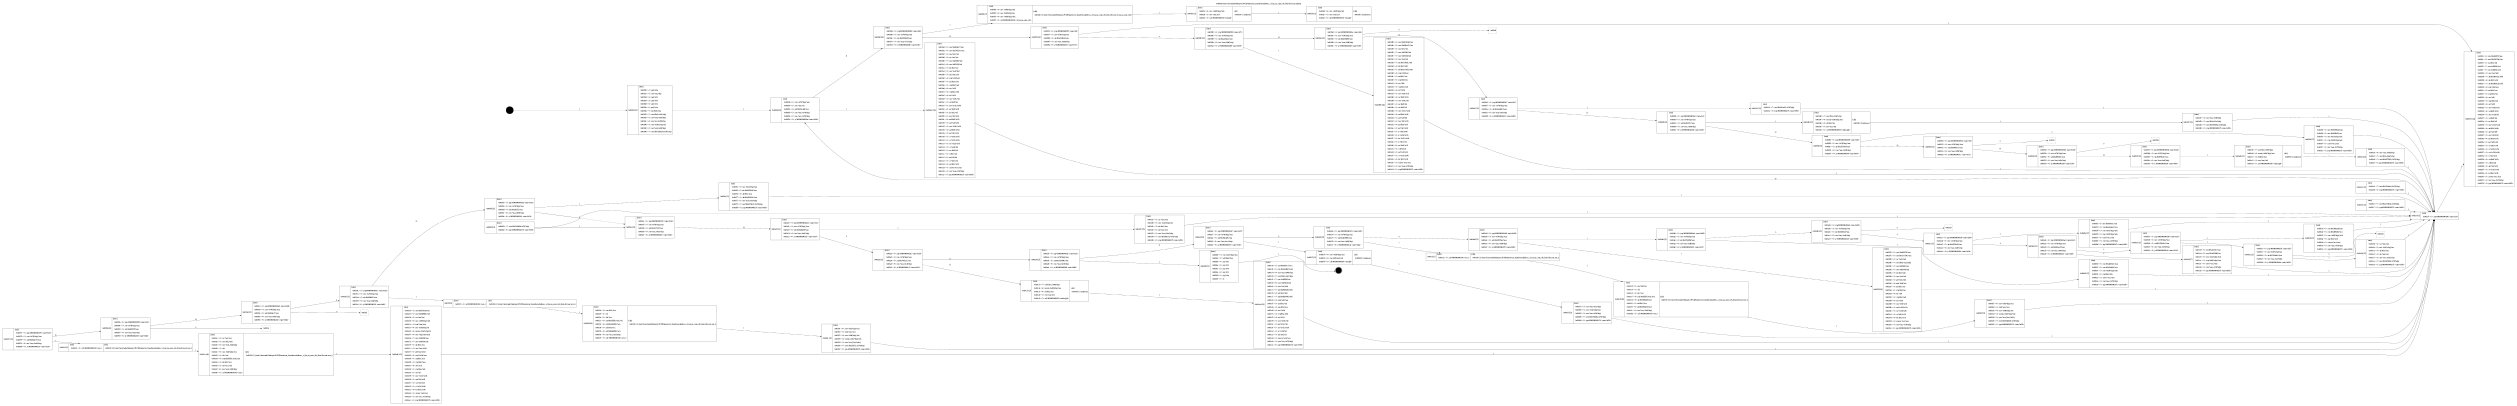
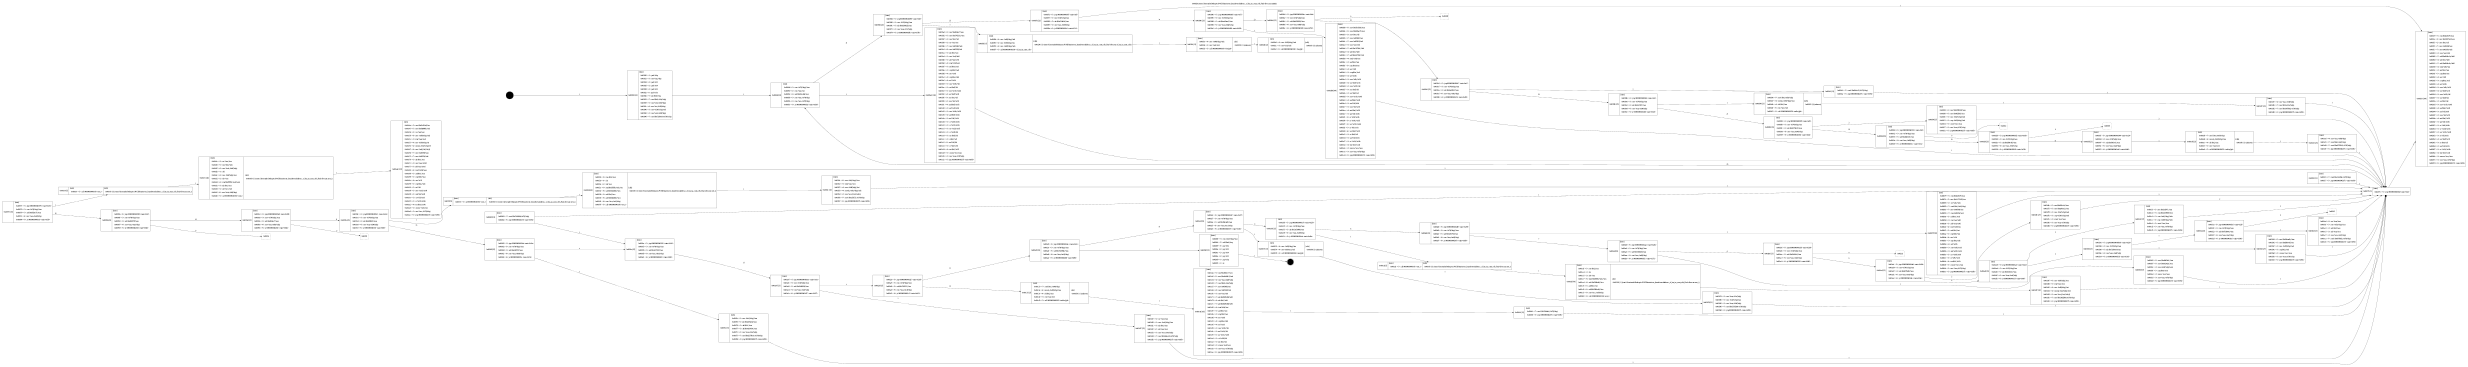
edge "0x401c4a [105]" -> "0x40217b [5]": now "0x401c4a [105]" -> "0x401eb1 [12]"
